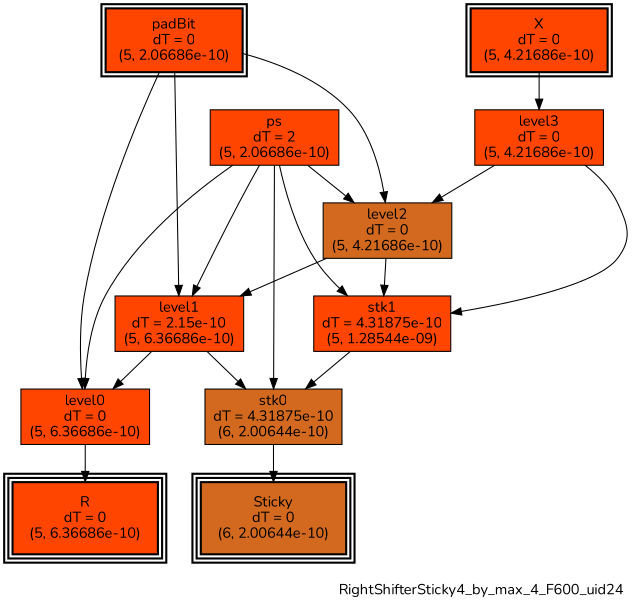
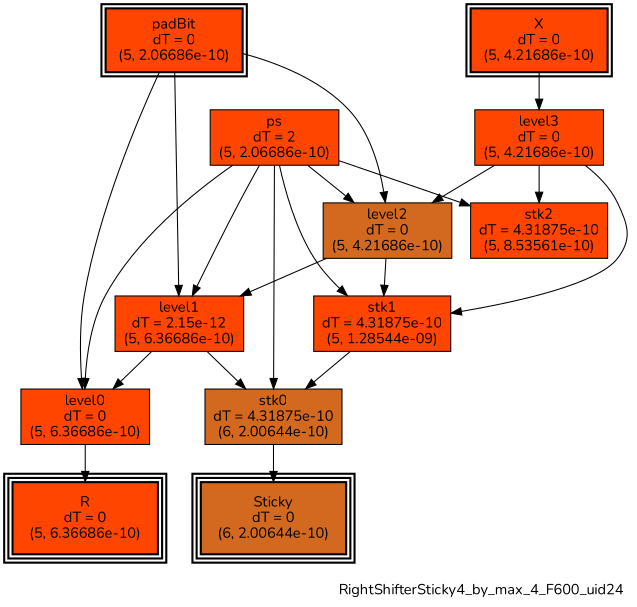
node "stk2 dT = 4.31875e-10 (5, 8.53561e-10)": added
node "level1 dT = 2.15e-10 (5, 6.36686e-10)": label "level1 dT = 2.15e-10 (5, 6.36686e-10)" -> "level1 dT = 2.15e-12 (5, 6.36686e-10)"
